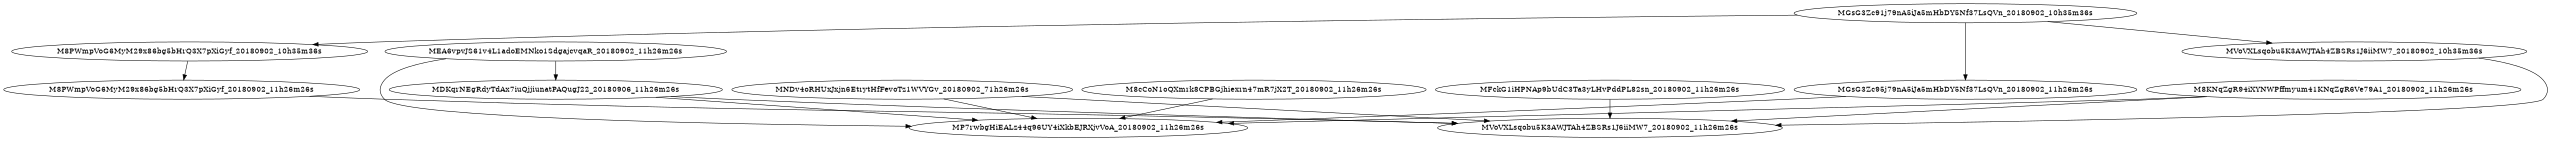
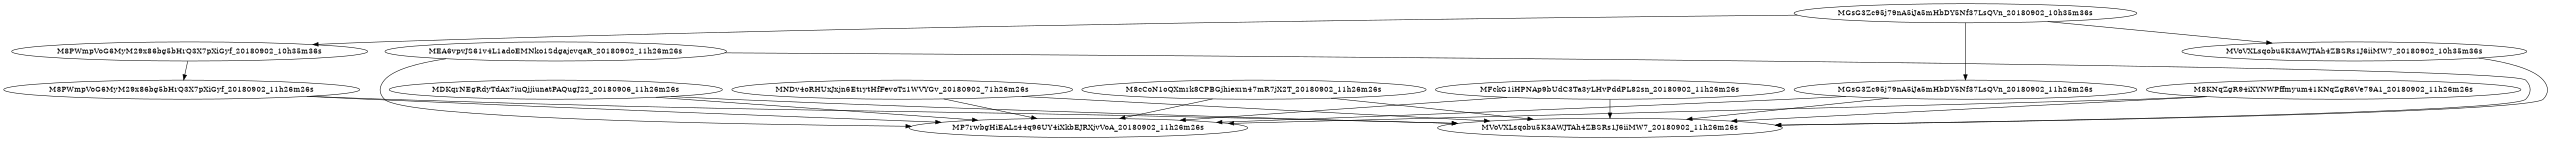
node "MGsG3Zc91j79nA5iJa5mHbDY5Nf37LsQVn_20180902_10h35m36s": label "MGsG3Zc91j79nA5iJa5mHbDY5Nf37LsQVn_20180902_10h35m36s" -> "MGsG3Zc95j79nA5iJa5mHbDY5Nf37LsQVn_20180902_10h35m36s"
edge "MEA6vpvJS61v4L1adoEMNko1SdgajcvqaR_20180902_11h26m26s" -> "MDKqrNEgRdyTdAx7iuQjjiunatPAQugJ22_20180906_11h26m26s": now "MEA6vpvJS61v4L1adoEMNko1SdgajcvqaR_20180902_11h26m26s" -> "MVoVXLsqobu5K3AWJTAh4ZBSRs1J6iiMW7_20180902_11h26m26s"
edge "MGsG3Zc95j79nA5iJa5mHbDY5Nf37LsQVn_20180902_11h26m26s" -> "MVoVXLsqobu5K3AWJTAh4ZBSRs1J6iiMW7_20180902_11h26m26s": added
edge "M8cCoN1oQXmrk8CPBGjhiexrn47mR7jX2T_20180902_11h26m26s" -> "MVoVXLsqobu5K3AWJTAh4ZBSRs1J6iiMW7_20180902_11h26m26s": added
edge "MFckG1iHPNAp9bUdC3Ta3yLHvPddPL82sn_20180902_11h26m26s" -> "MP7rwbgHiEALz44q96UY4iXkbEJRXjvVoA_20180902_11h26m26s": added
edge "M8PWmpVoG6MyM29x86bg5bHrQ3X7pXiGyf_20180902_11h26m26s" -> "MP7rwbgHiEALz44q96UY4iXkbEJRXjvVoA_20180902_11h26m26s": added
